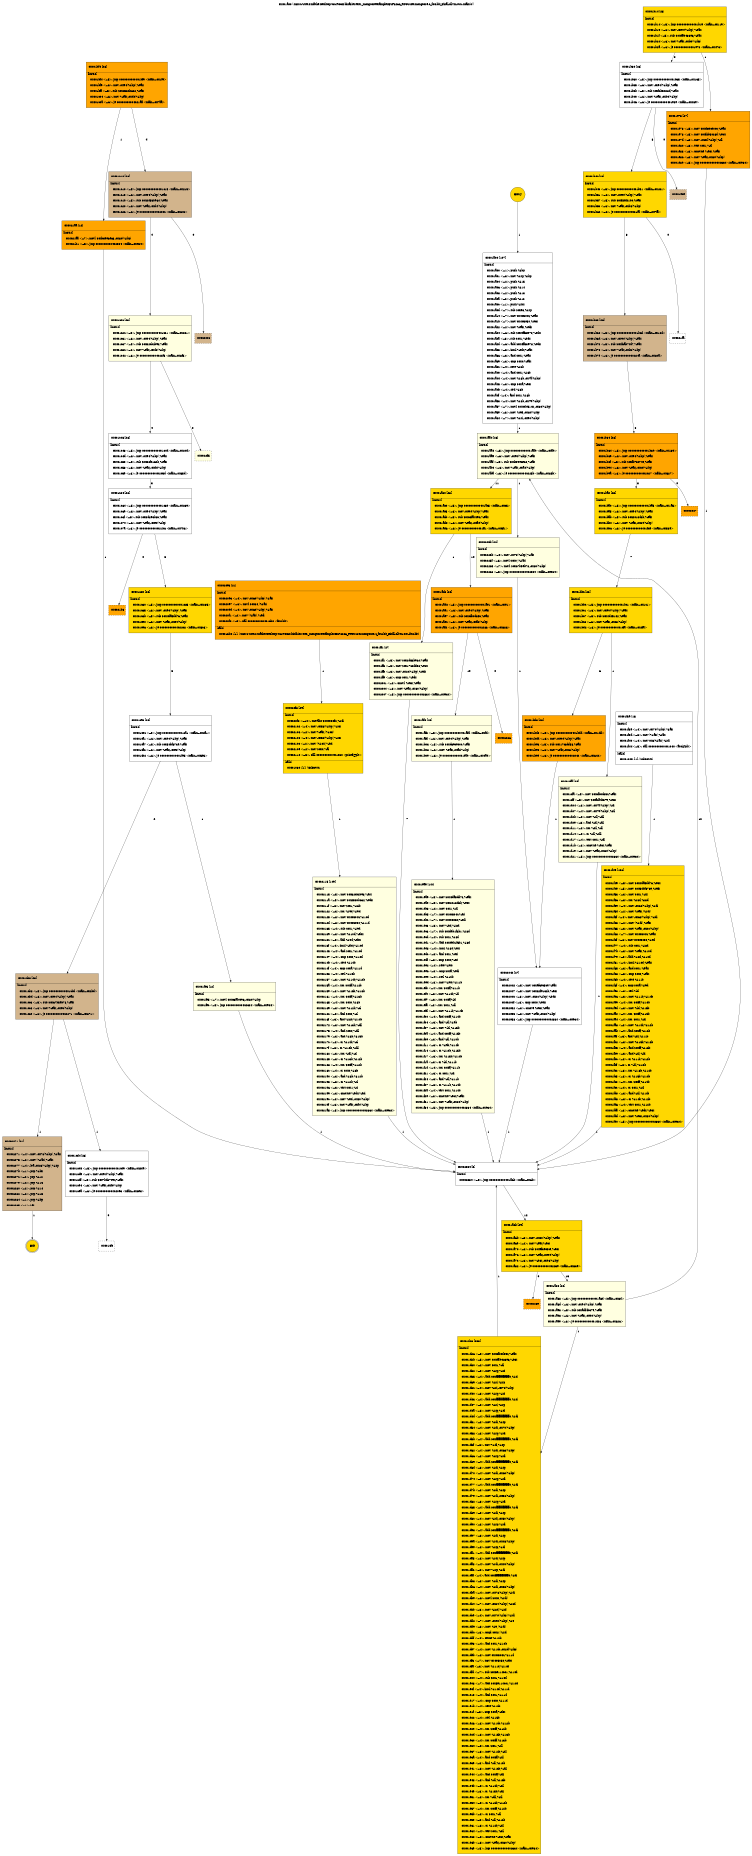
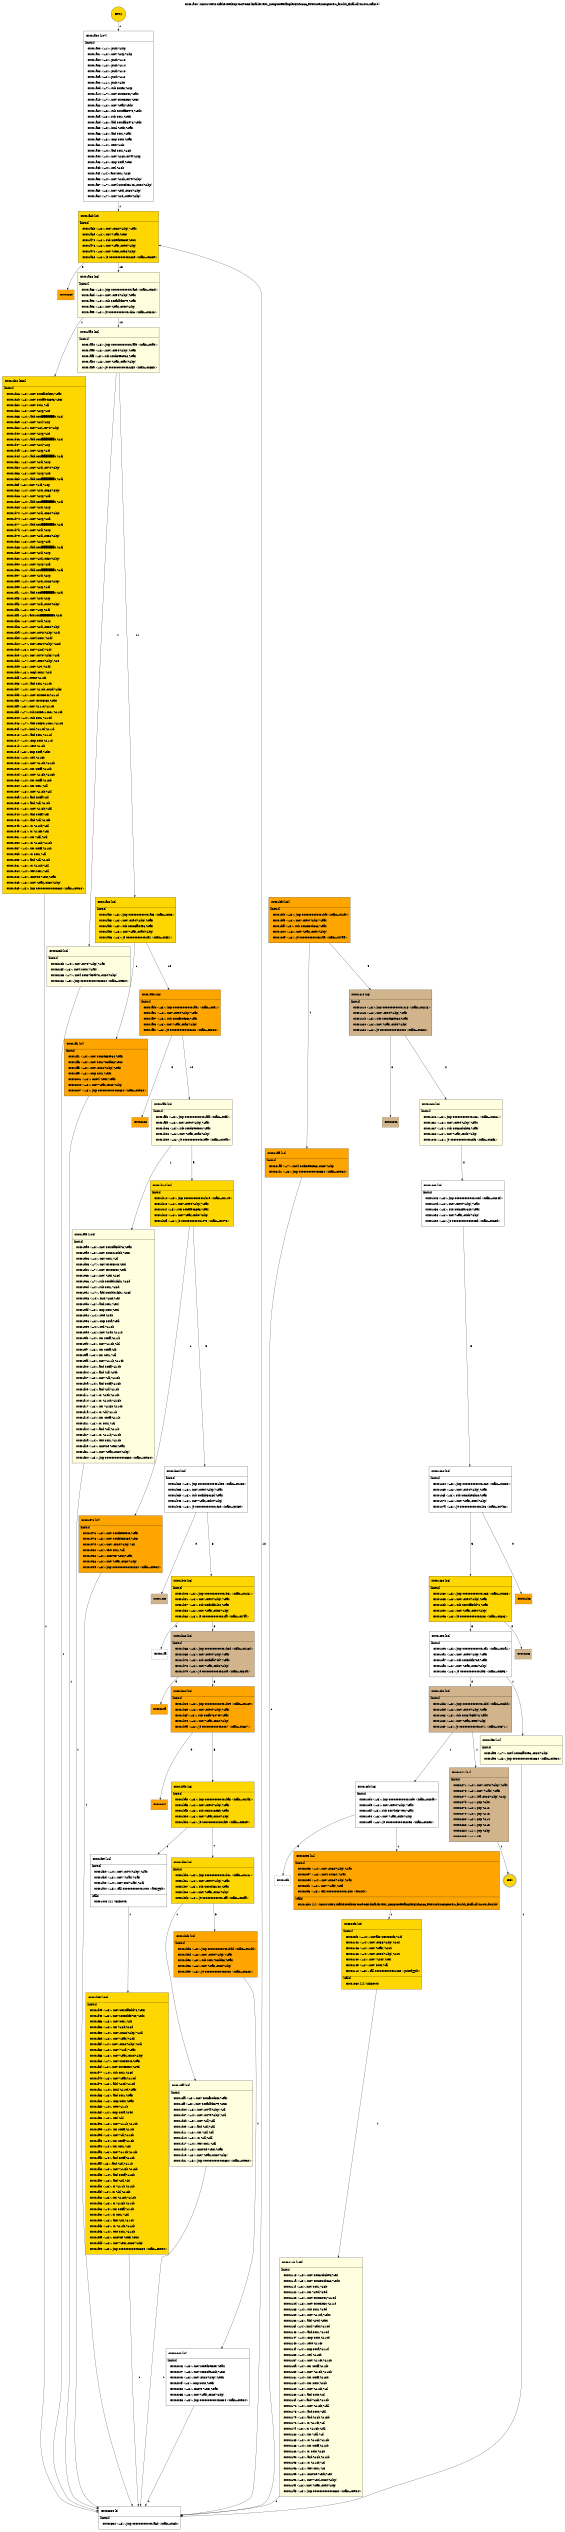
edge "0x401a00 [107]" -> "0x401aa4 [28]": now "0x401a00 [107]" -> "0x401a6b [29]"
node "0x4022f5": removed
node "0x401ff1 [27]": fillcolor lightyellow -> orange
edge "0x40225b [22]" -> "0x402042 [27]": now "0x40225b [22]" -> "0x402334 [5]"
edge "0x401ff1 [27]" -> "0x402334 [5]": label " 7" -> " 1"
edge "0x401af8 [28]" -> "0x401b14 [28]": added, label "9"
node "0x4022c8": added
node "0x40224a": added
edge "0x401cd4 [28]" -> "0x4020e3 [21]": added, label "1"
edge "0x401ba0 [28]" -> "0x401f39 [16]": added, label "1"
